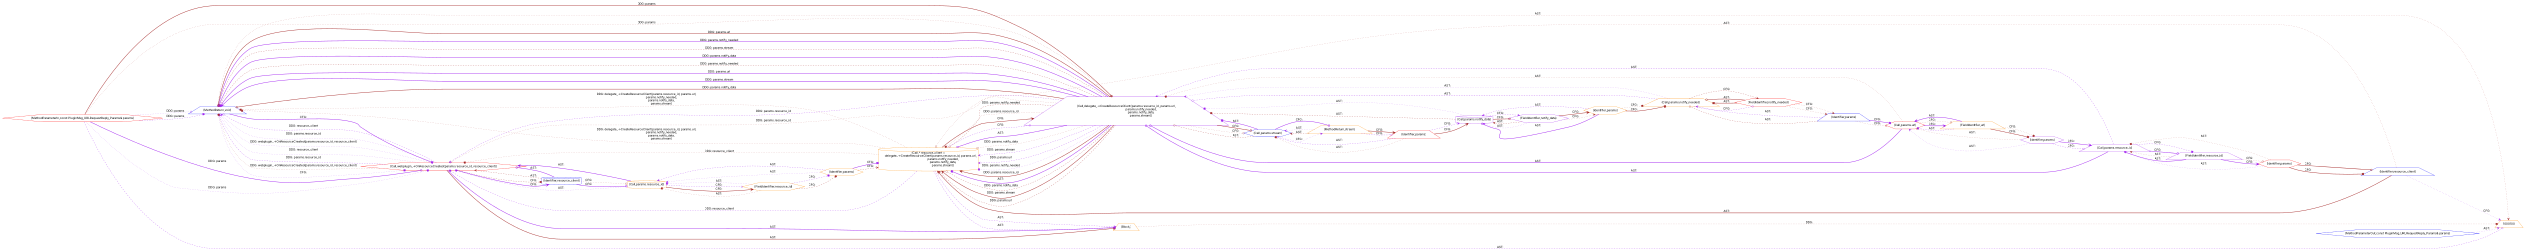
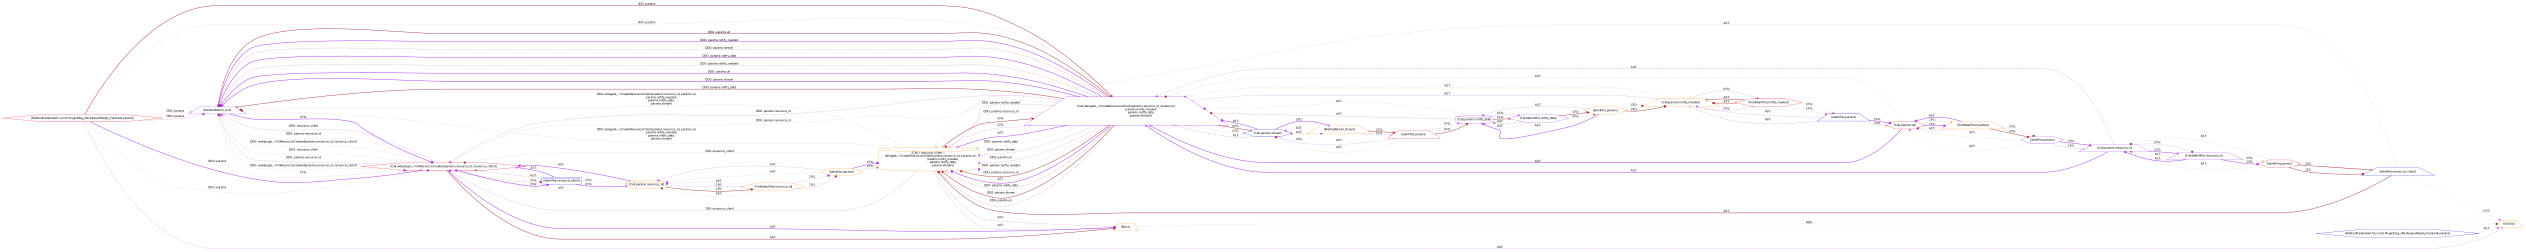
edge "(MethodReturn,void)" -> "1000100": removed, label "AST:"
node "(MethodReturn,void)": color blue -> purple
node "(FieldIdentifier,url)": label "(FieldIdentifier,url)" -> "(FieldIdentifier,needed)"
